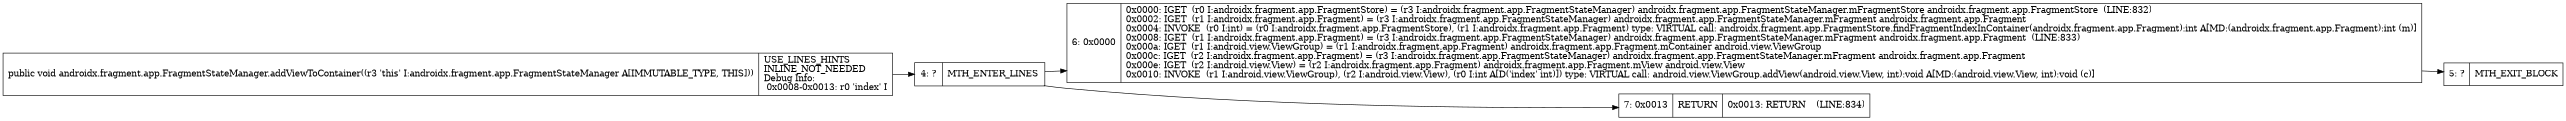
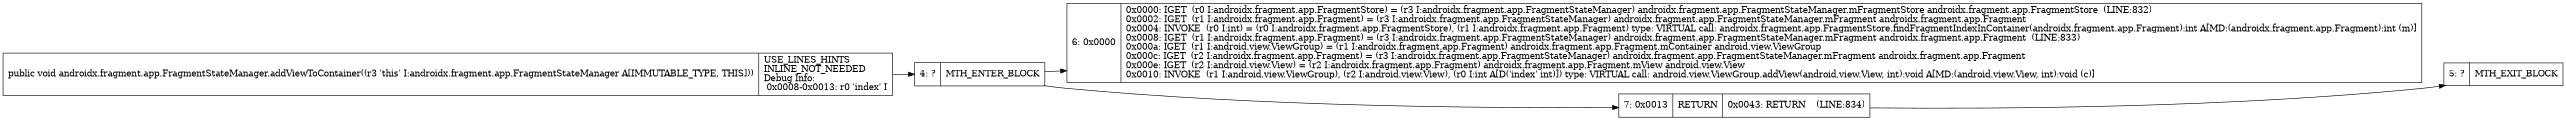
edge "6: 0x0000" -> "5: ?": now "7: 0x0013" -> "5: ?"
node "4: ?": text "MTH_ENTER_LINES" -> "MTH_ENTER_BLOCK"
node "7: 0x0013": text "0x0013: RETURN    (LINE:834)" -> "0x0043: RETURN    (LINE:834)"
